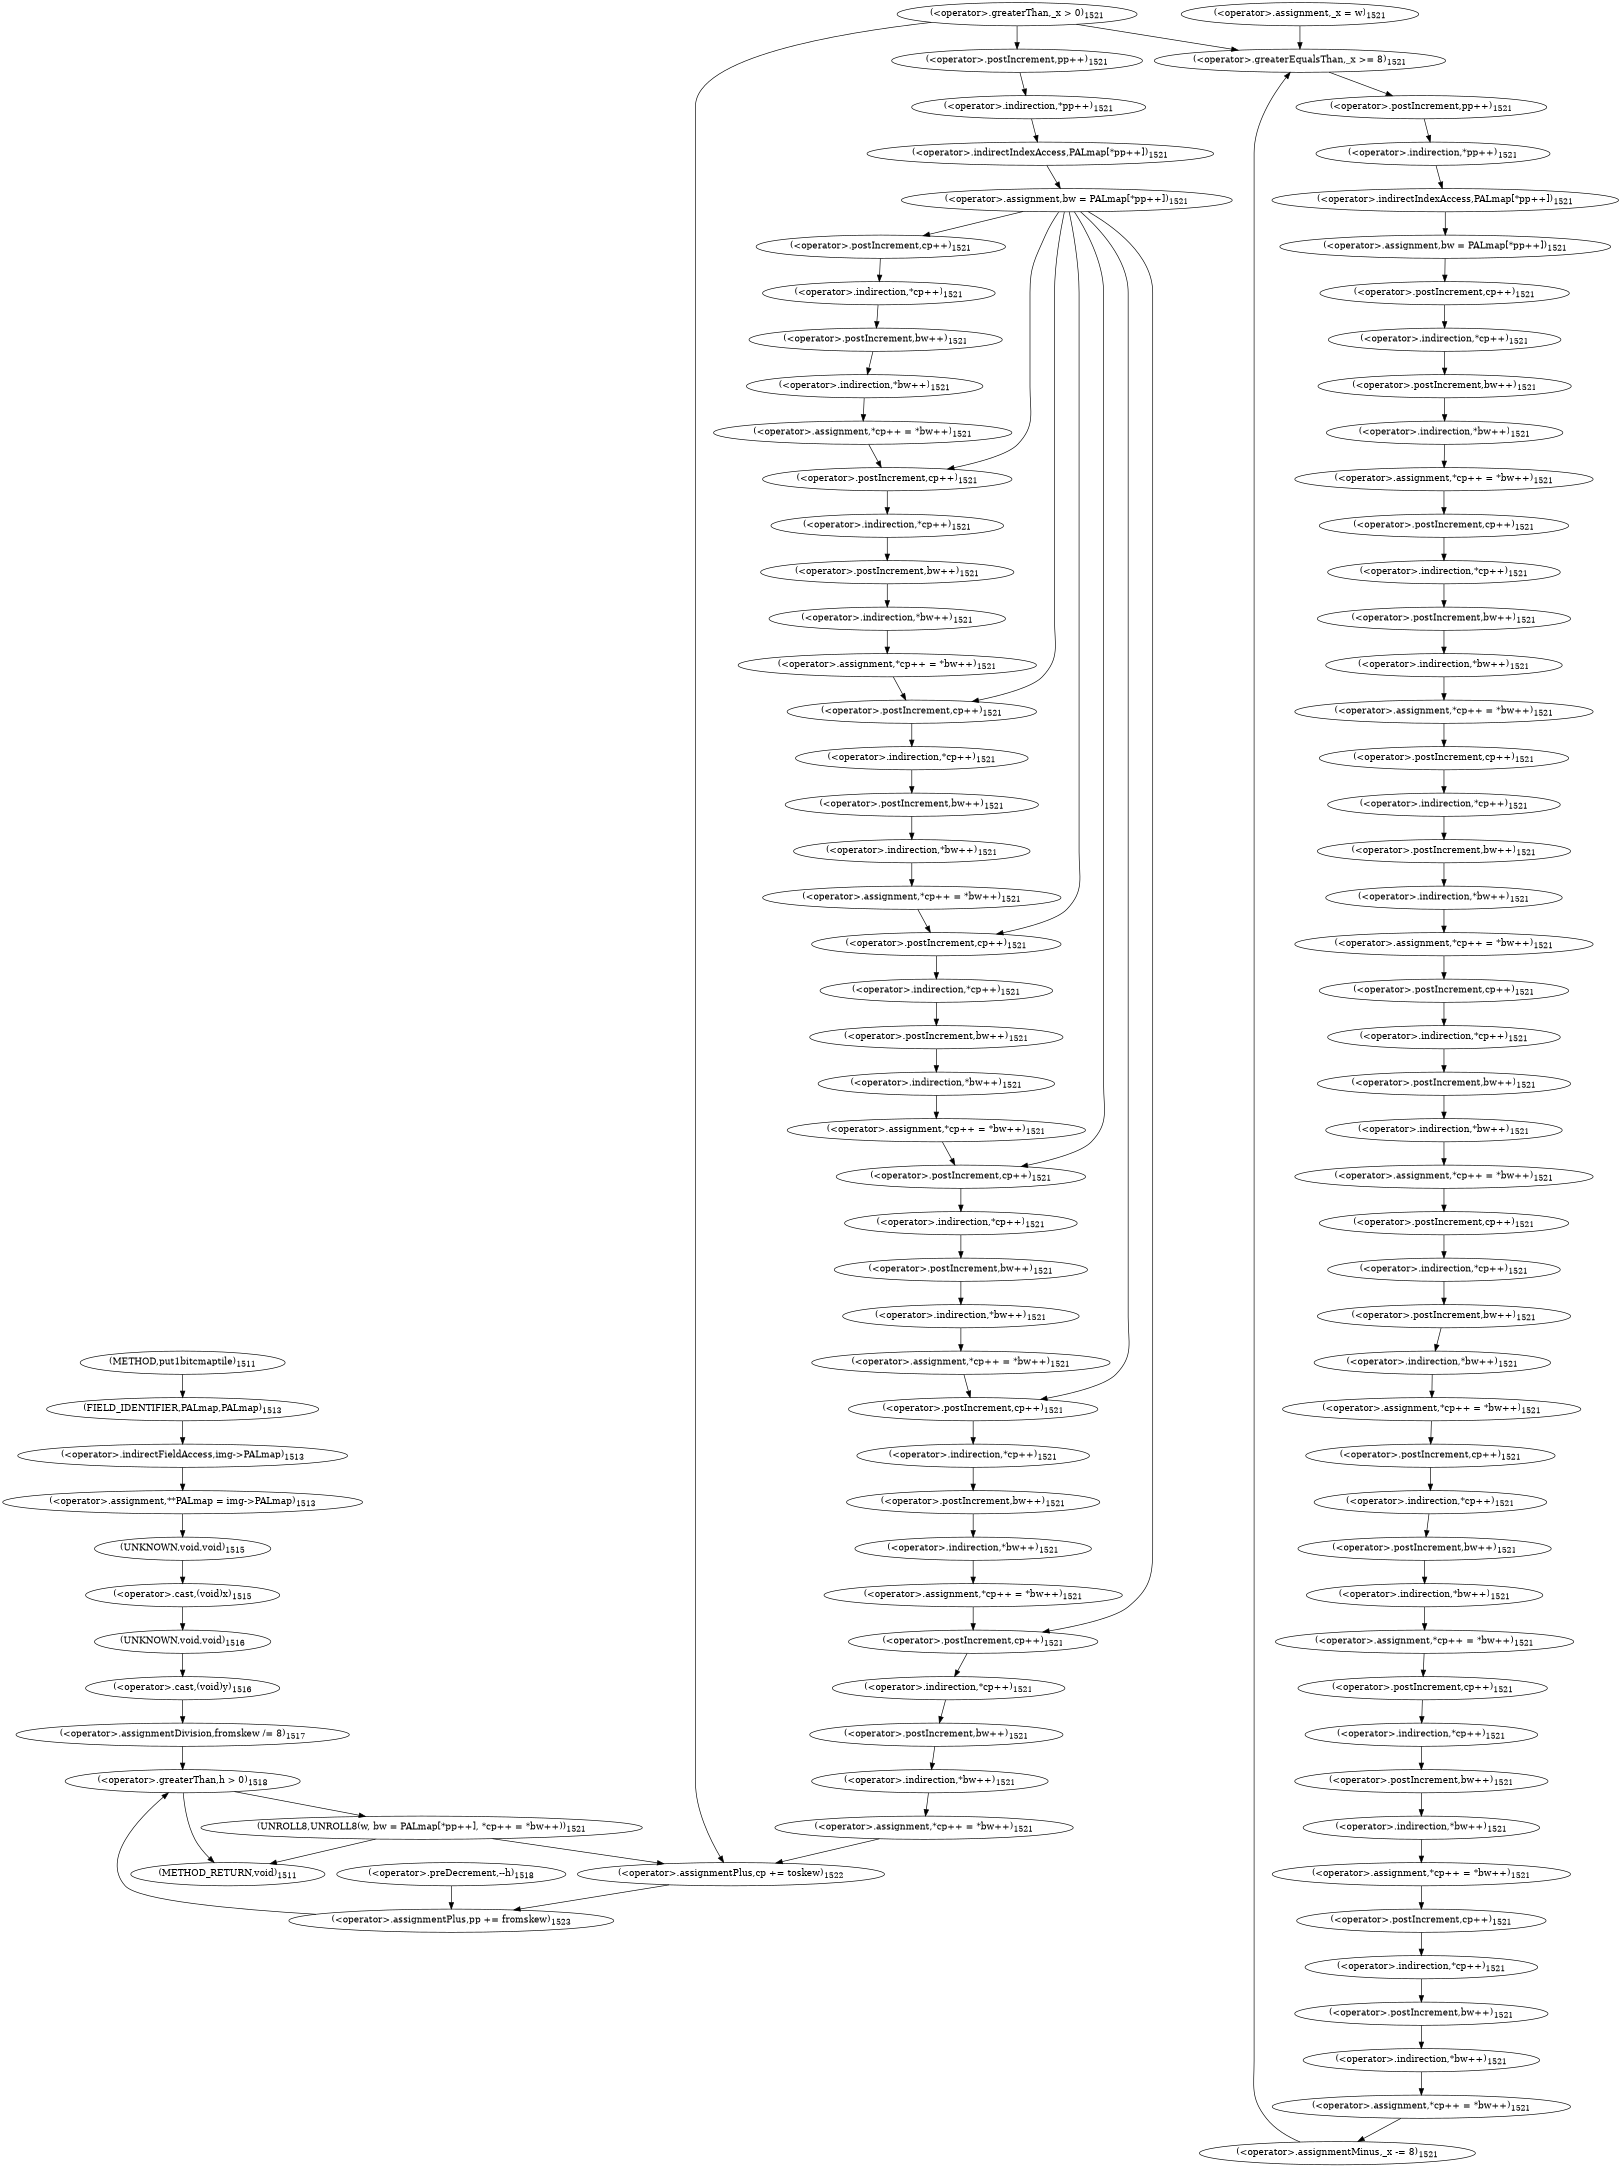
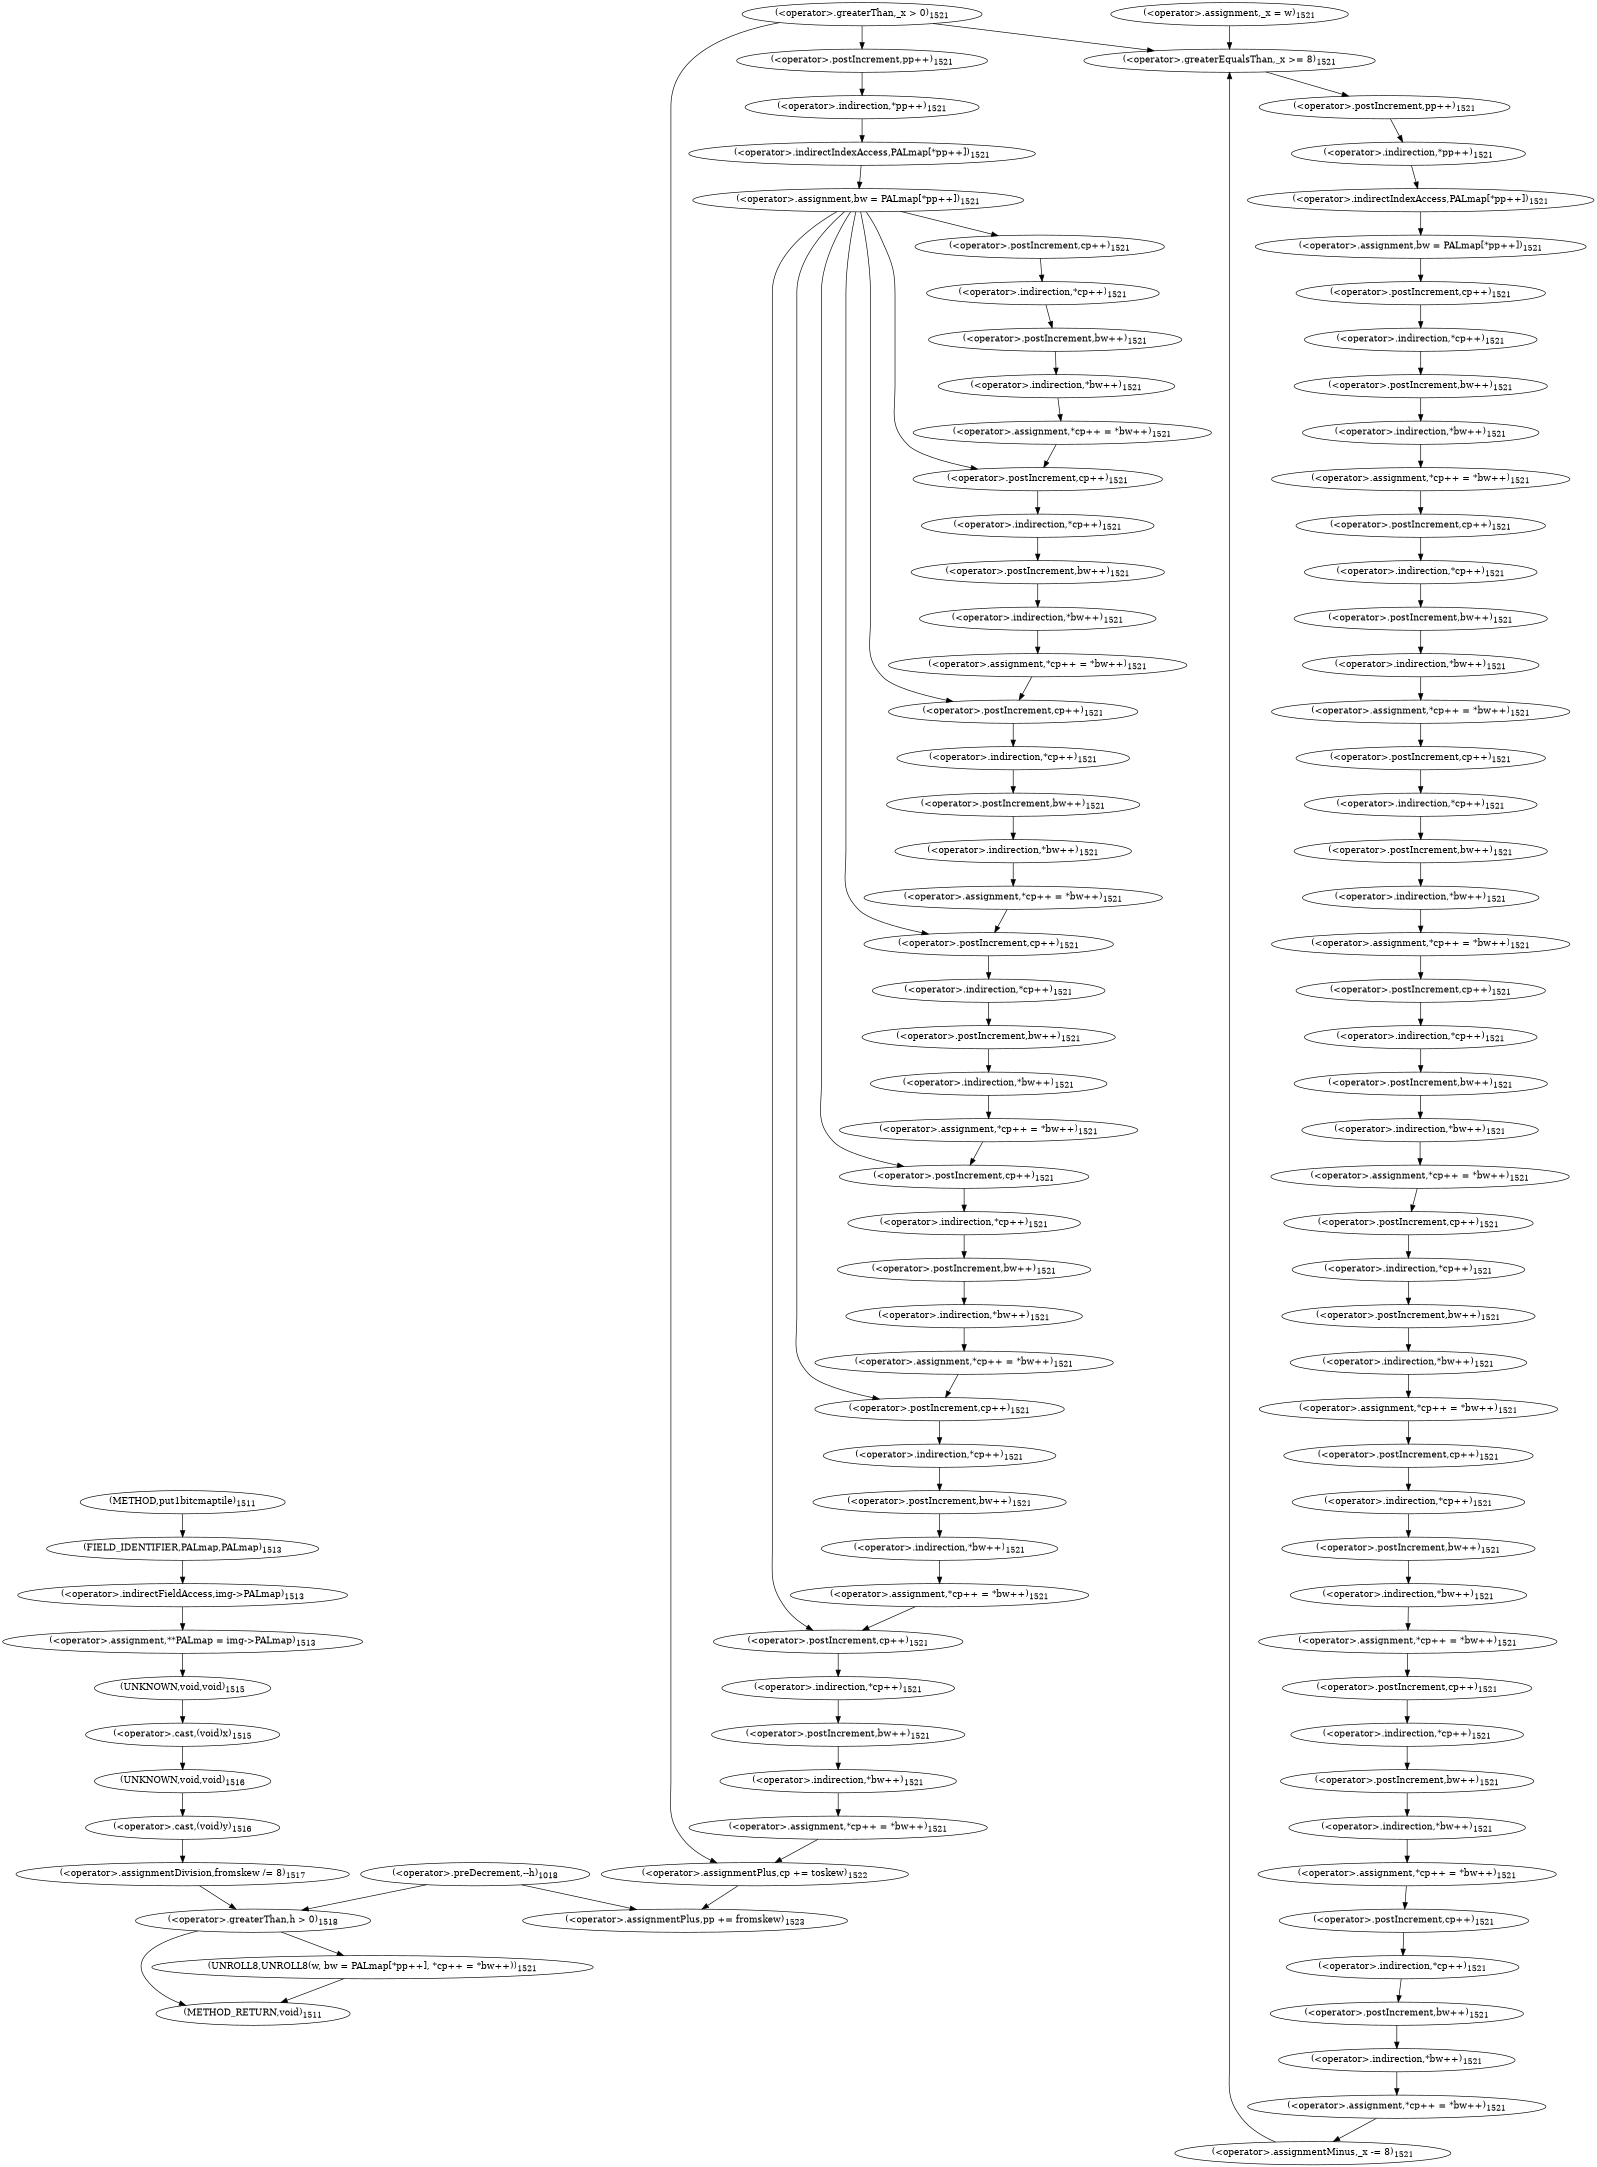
edge "(UNROLL8,UNROLL8(w, bw = PALmap[*pp++], *cp++ = *bw++))" -> "(<operator>.assignmentPlus,cp += toskew)": removed
node "(<operator>.preDecrement,--h)": text "1518" -> "1018"
edge "(<operator>.assignmentPlus,pp += fromskew)" -> "(<operator>.greaterThan,h > 0)": now "(<operator>.preDecrement,--h)" -> "(<operator>.greaterThan,h > 0)"
